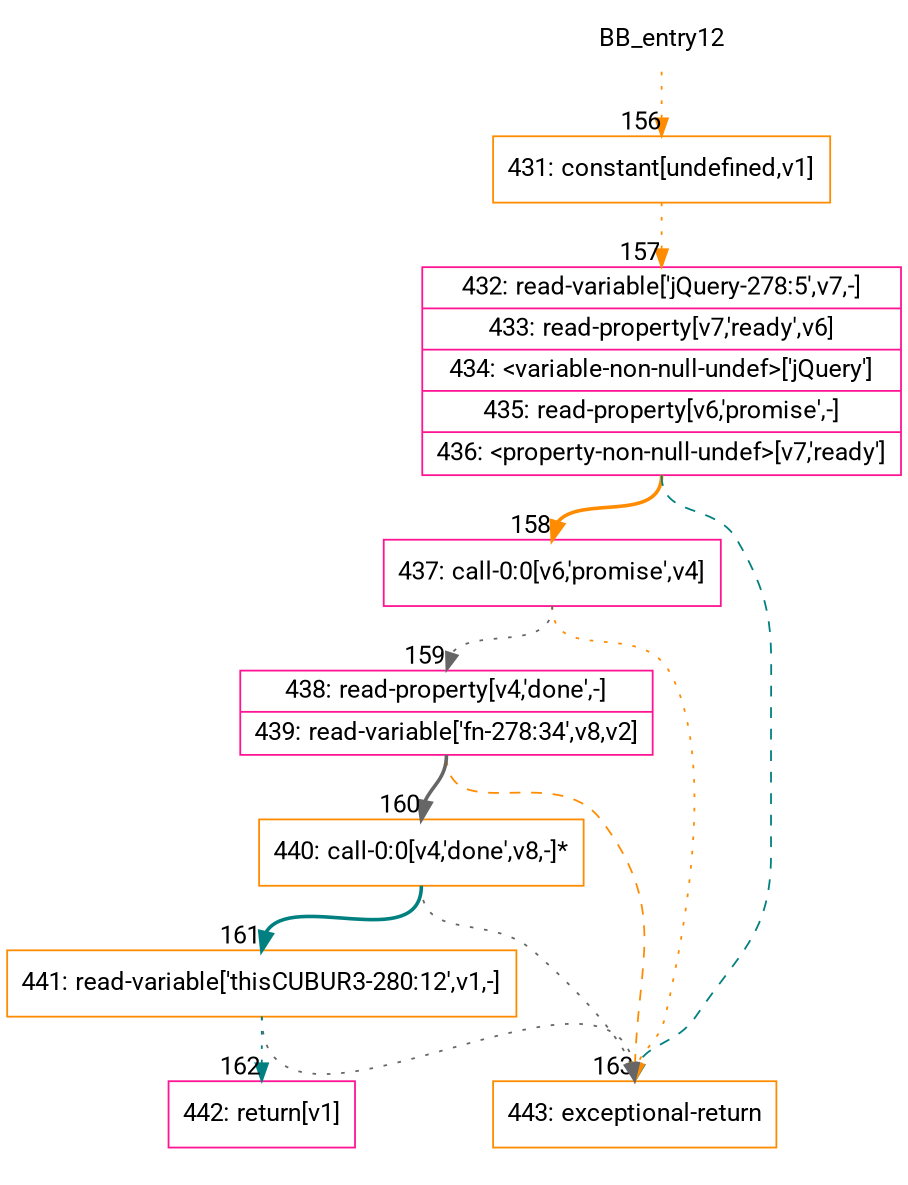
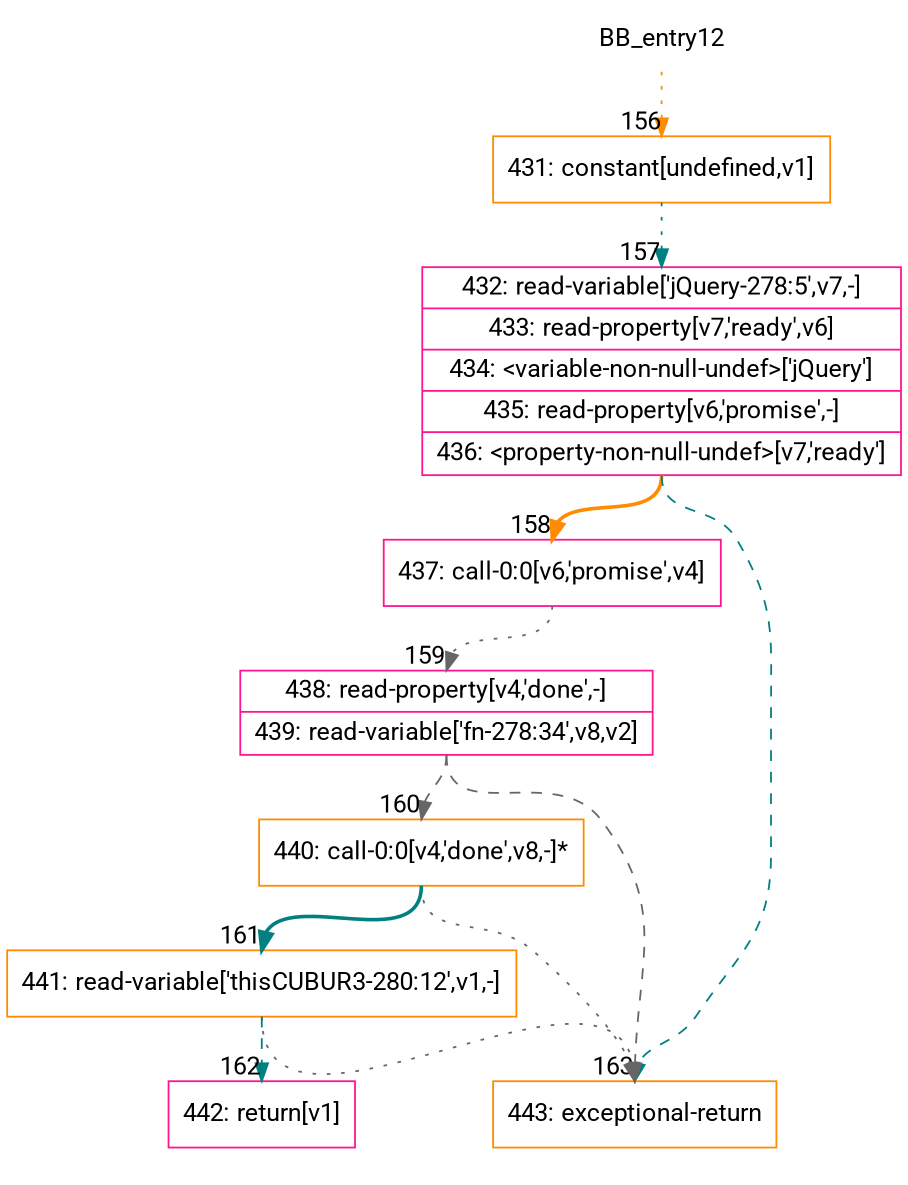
edge "431: constant[undefined,v1]" -> "432: read-variable['jQuery-278:5',v7,-]": color darkorange -> teal
edge "438: read-property[v4,'done',-]" -> "440: call-0:0[v4,'done',v8,-]*": style bold -> dashed
edge "437: call-0:0[v6,'promise',v4]" -> "443: exceptional-return": removed
edge "438: read-property[v4,'done',-]" -> "443: exceptional-return": color darkorange -> gray40
edge "441: read-variable['thisCUBUR3-280:12',v1,-]" -> "442: return[v1]": style dotted -> dashed
